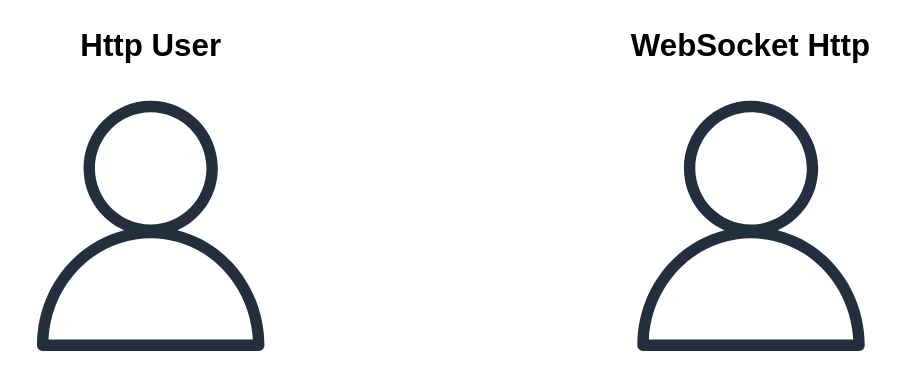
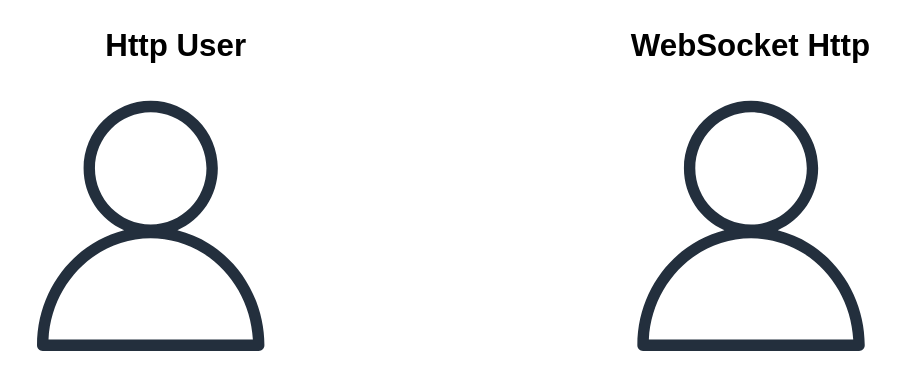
node "Http User": moved (151, 44) -> (176, 44)
